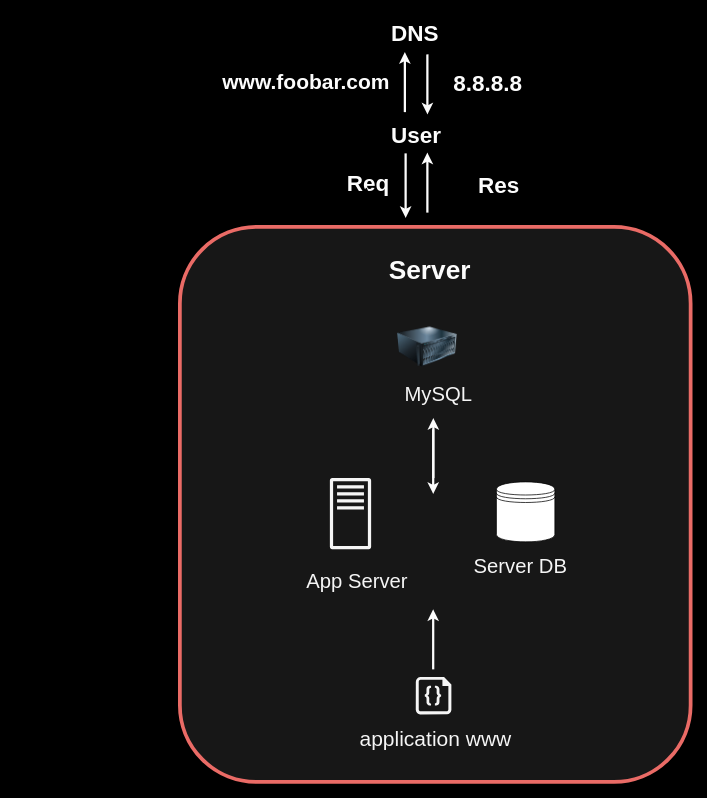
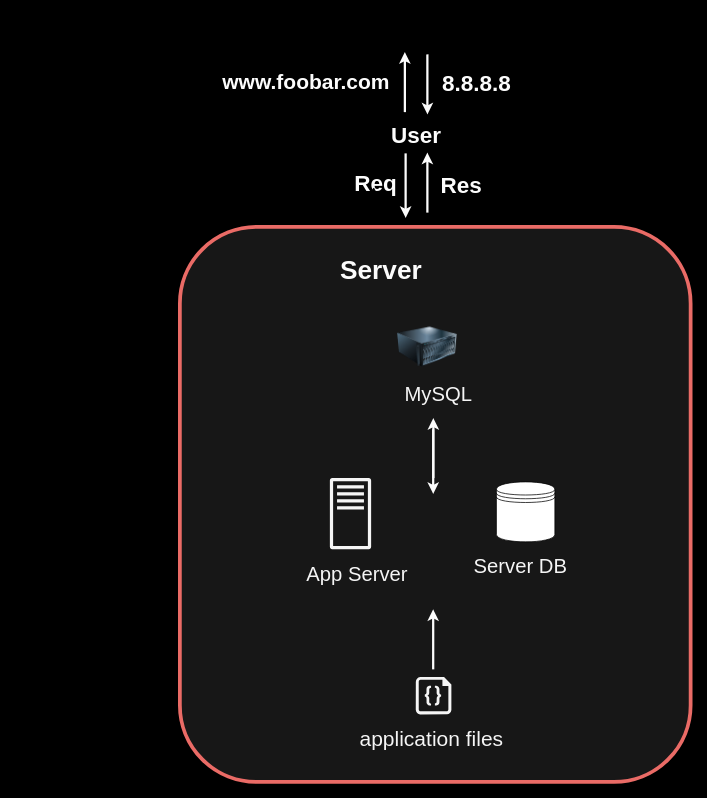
node "DNS": removed
node "8.8.8.8": moved (493, 76) -> (482, 76)
node "Req": moved (366, 176) -> (374, 176)
node "Res": moved (528, 178) -> (490, 178)
node "Server": moved (431, 261) -> (382, 261)
node "App Server": moved (365, 576) -> (365, 568)
node "application www": label "application www" -> "application files"
